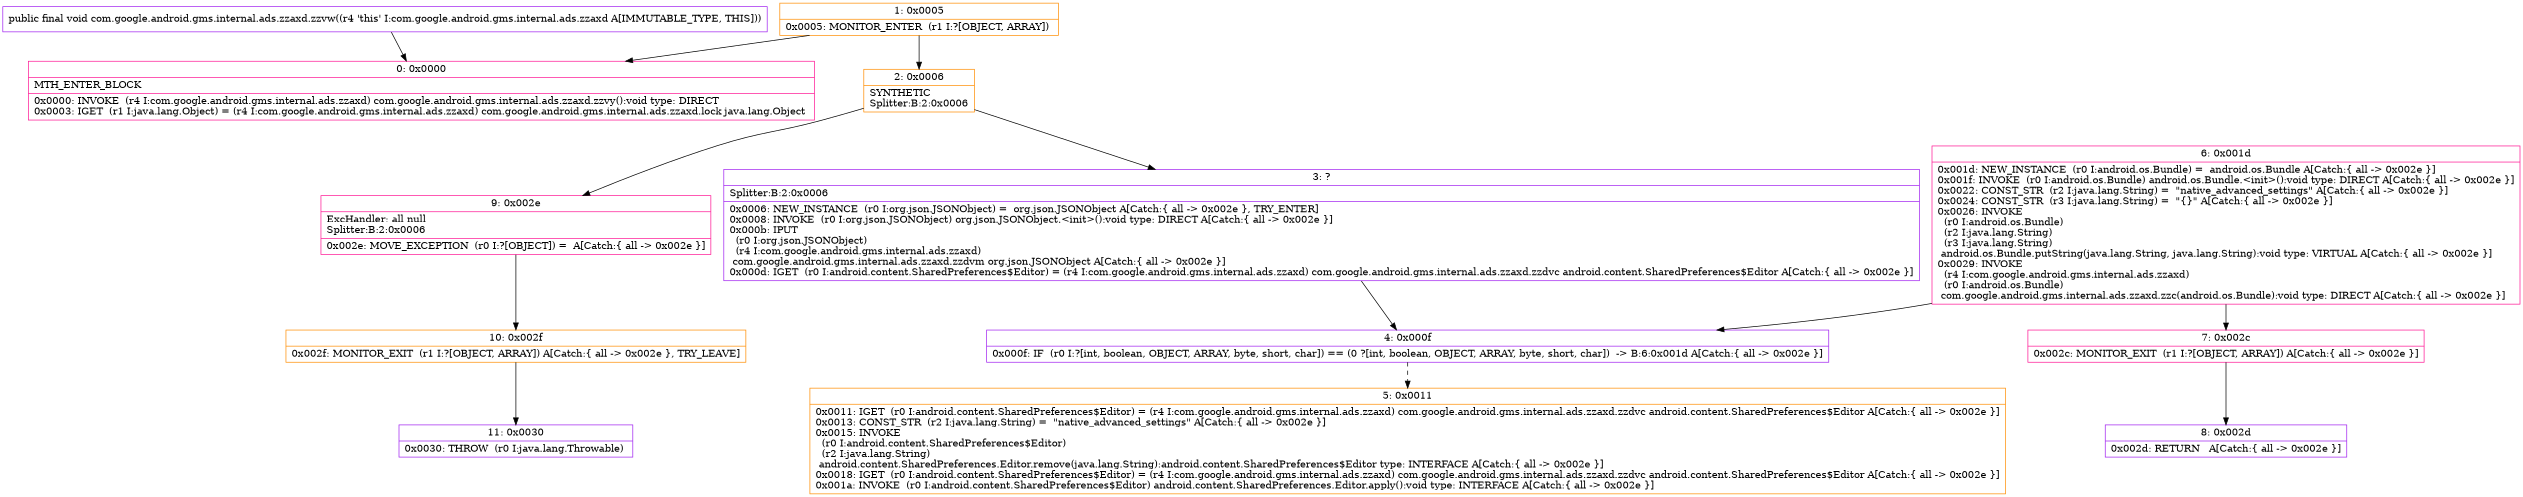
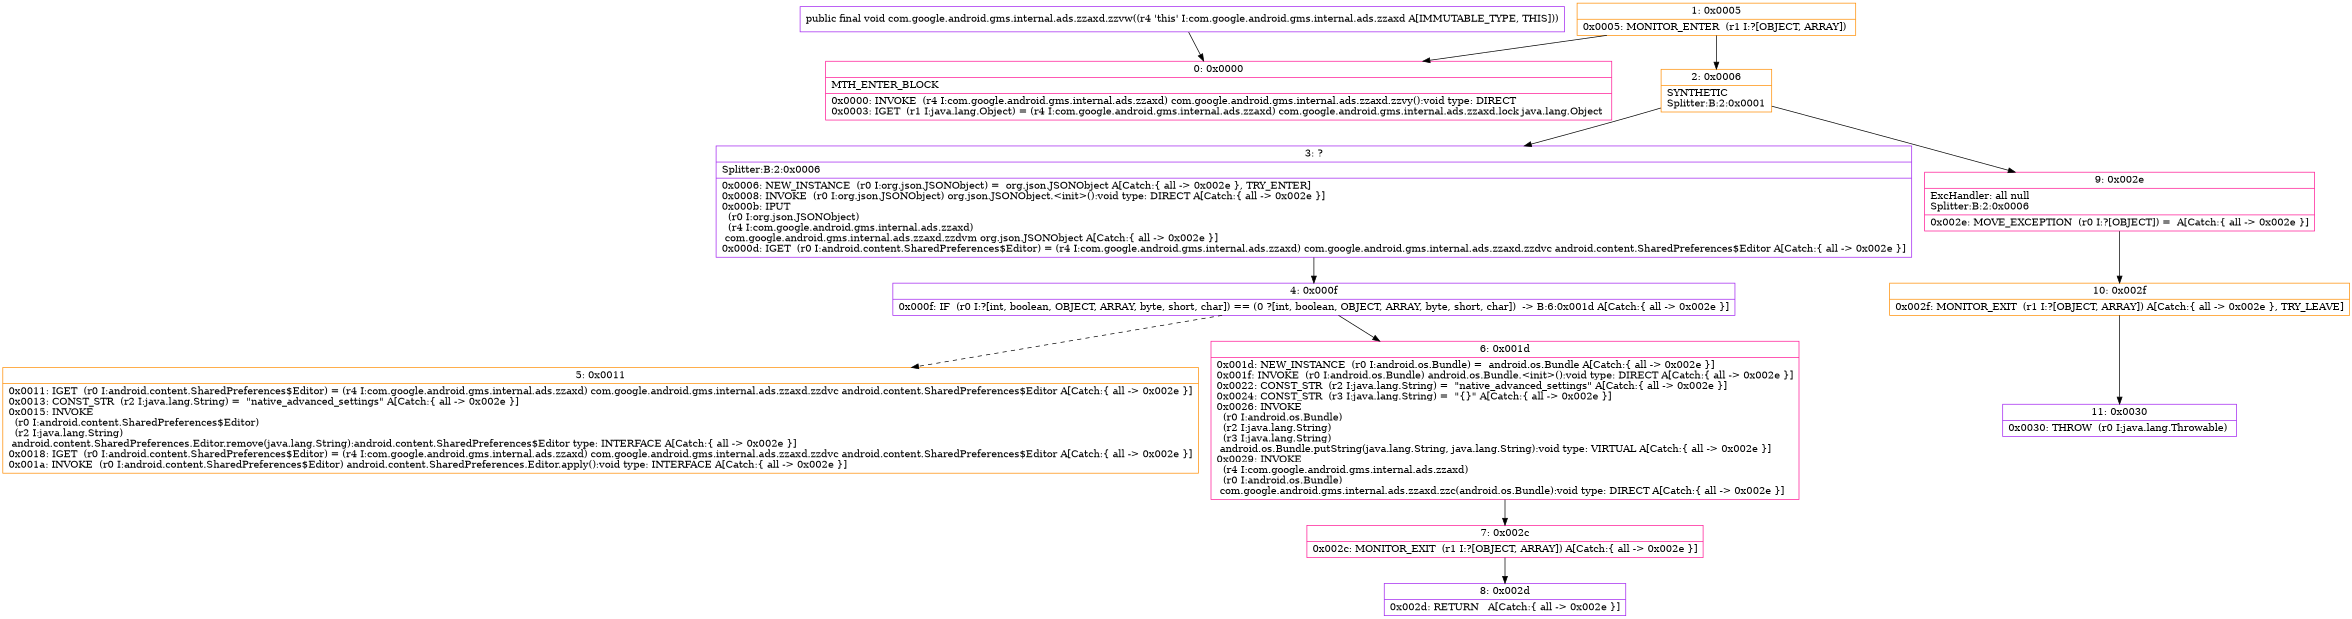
node "2: 0x0006": text "Splitter:B:2:0x0006" -> "Splitter:B:2:0x0001"
edge "6: 0x001d" -> "4: 0x000f": reversed
